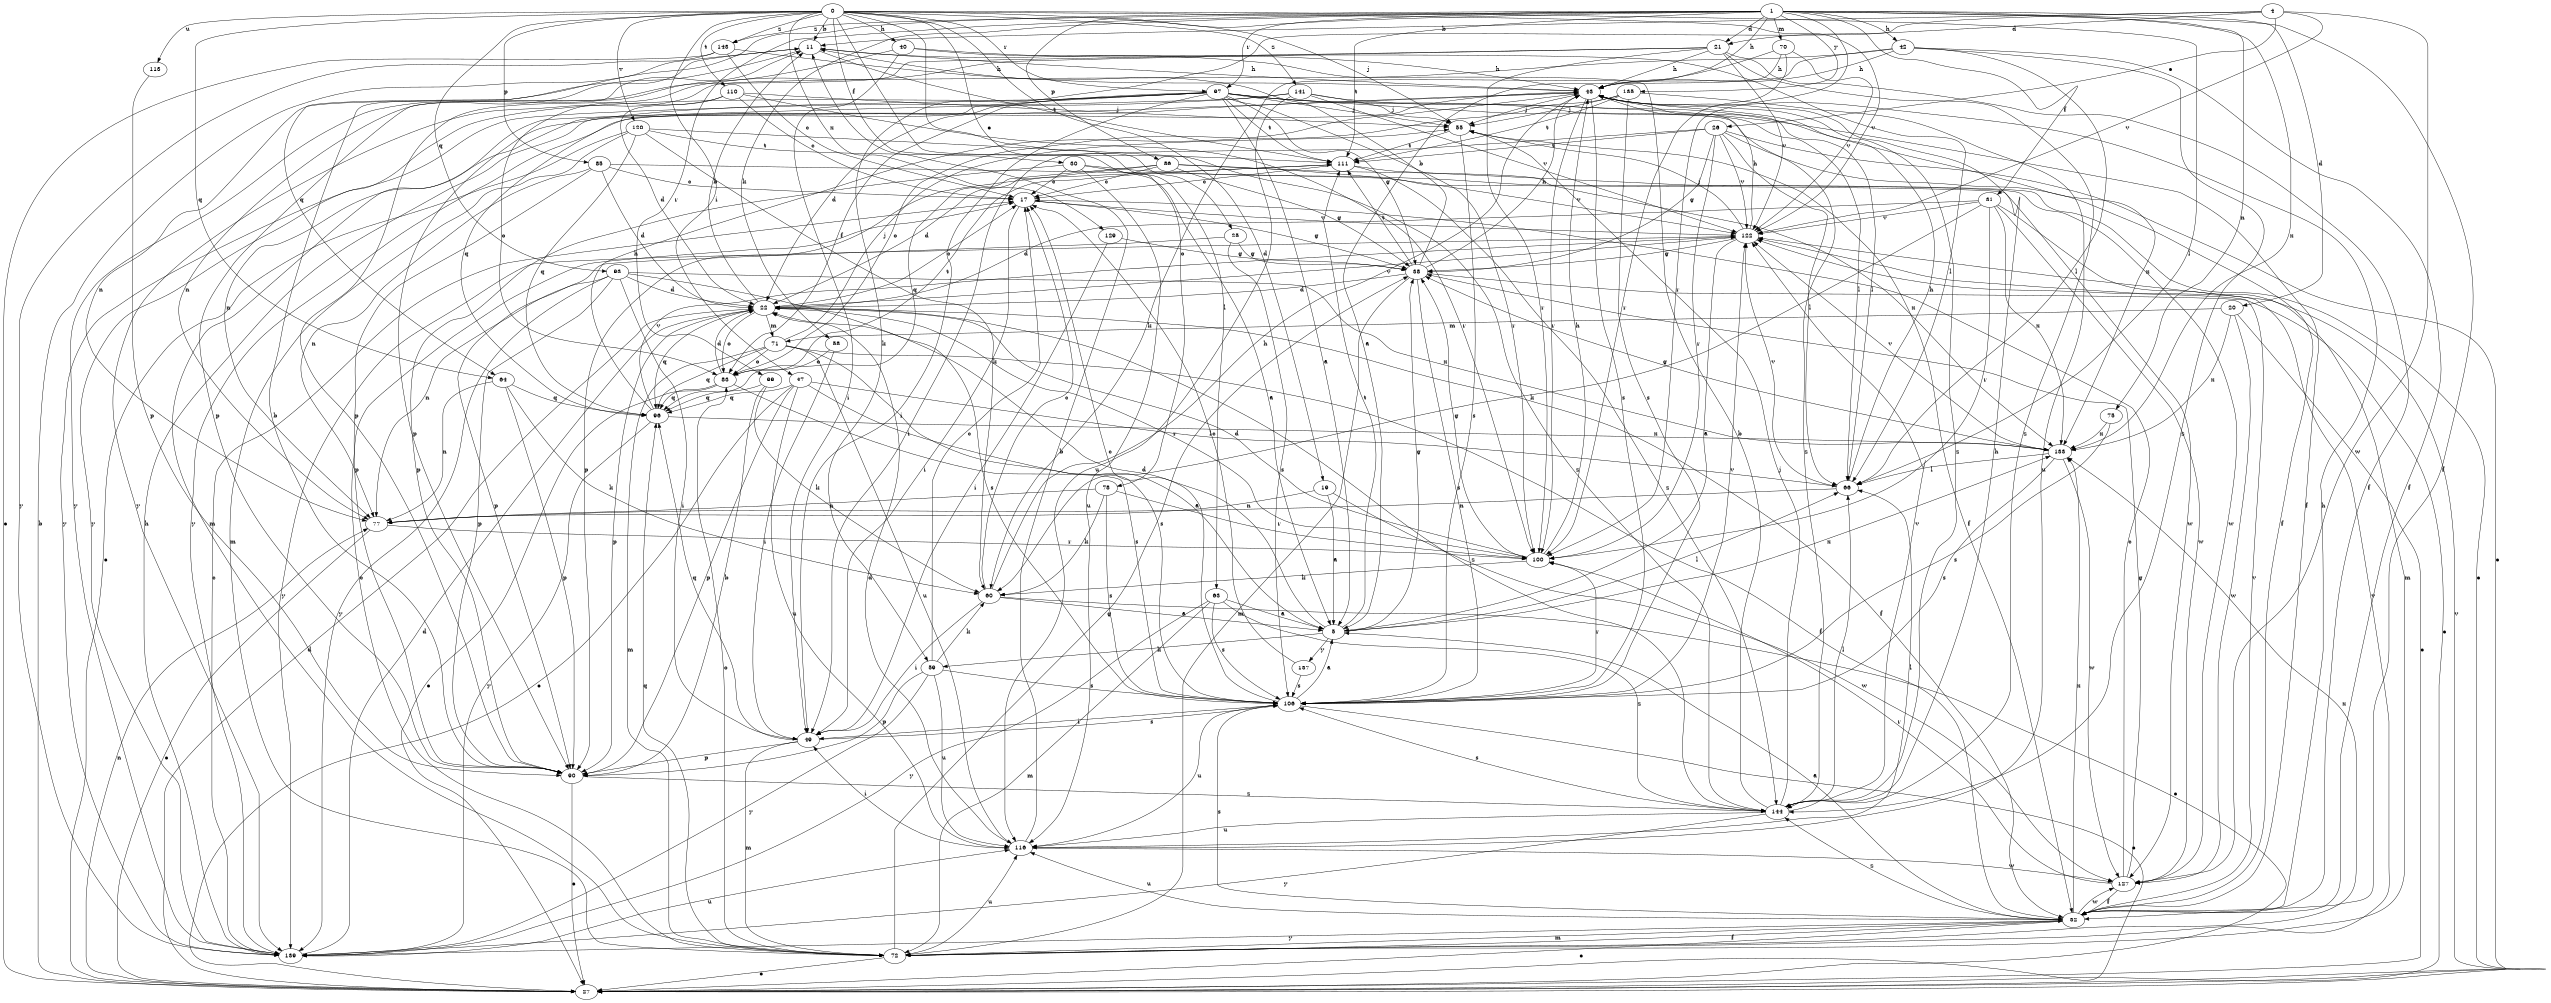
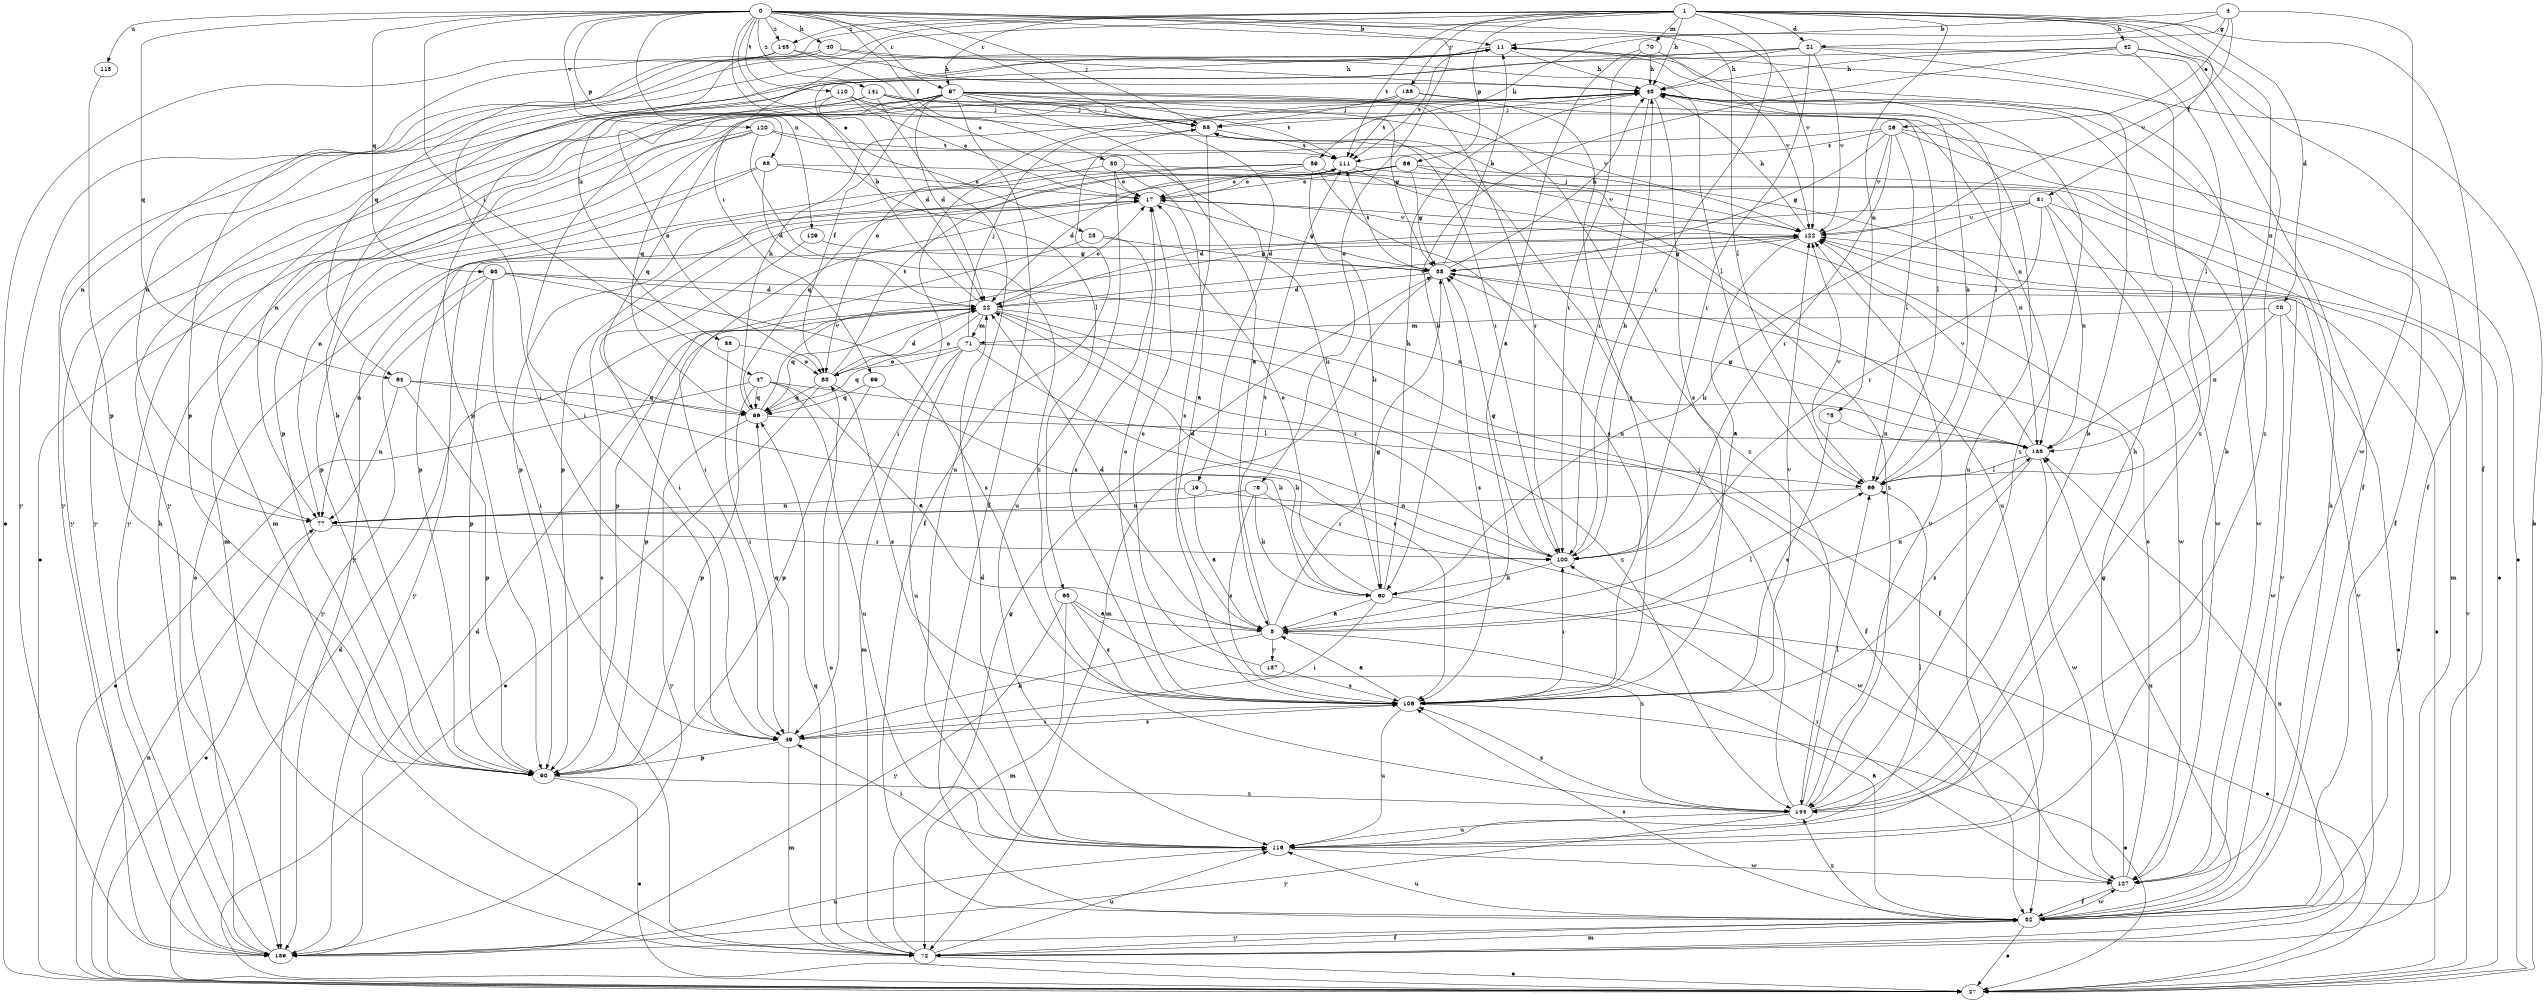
edge "4" -> "21": label "d" -> "g"
edge "99" -> "90": label "b" -> "p"
edge "5" -> "59": now "5" -> "49"
